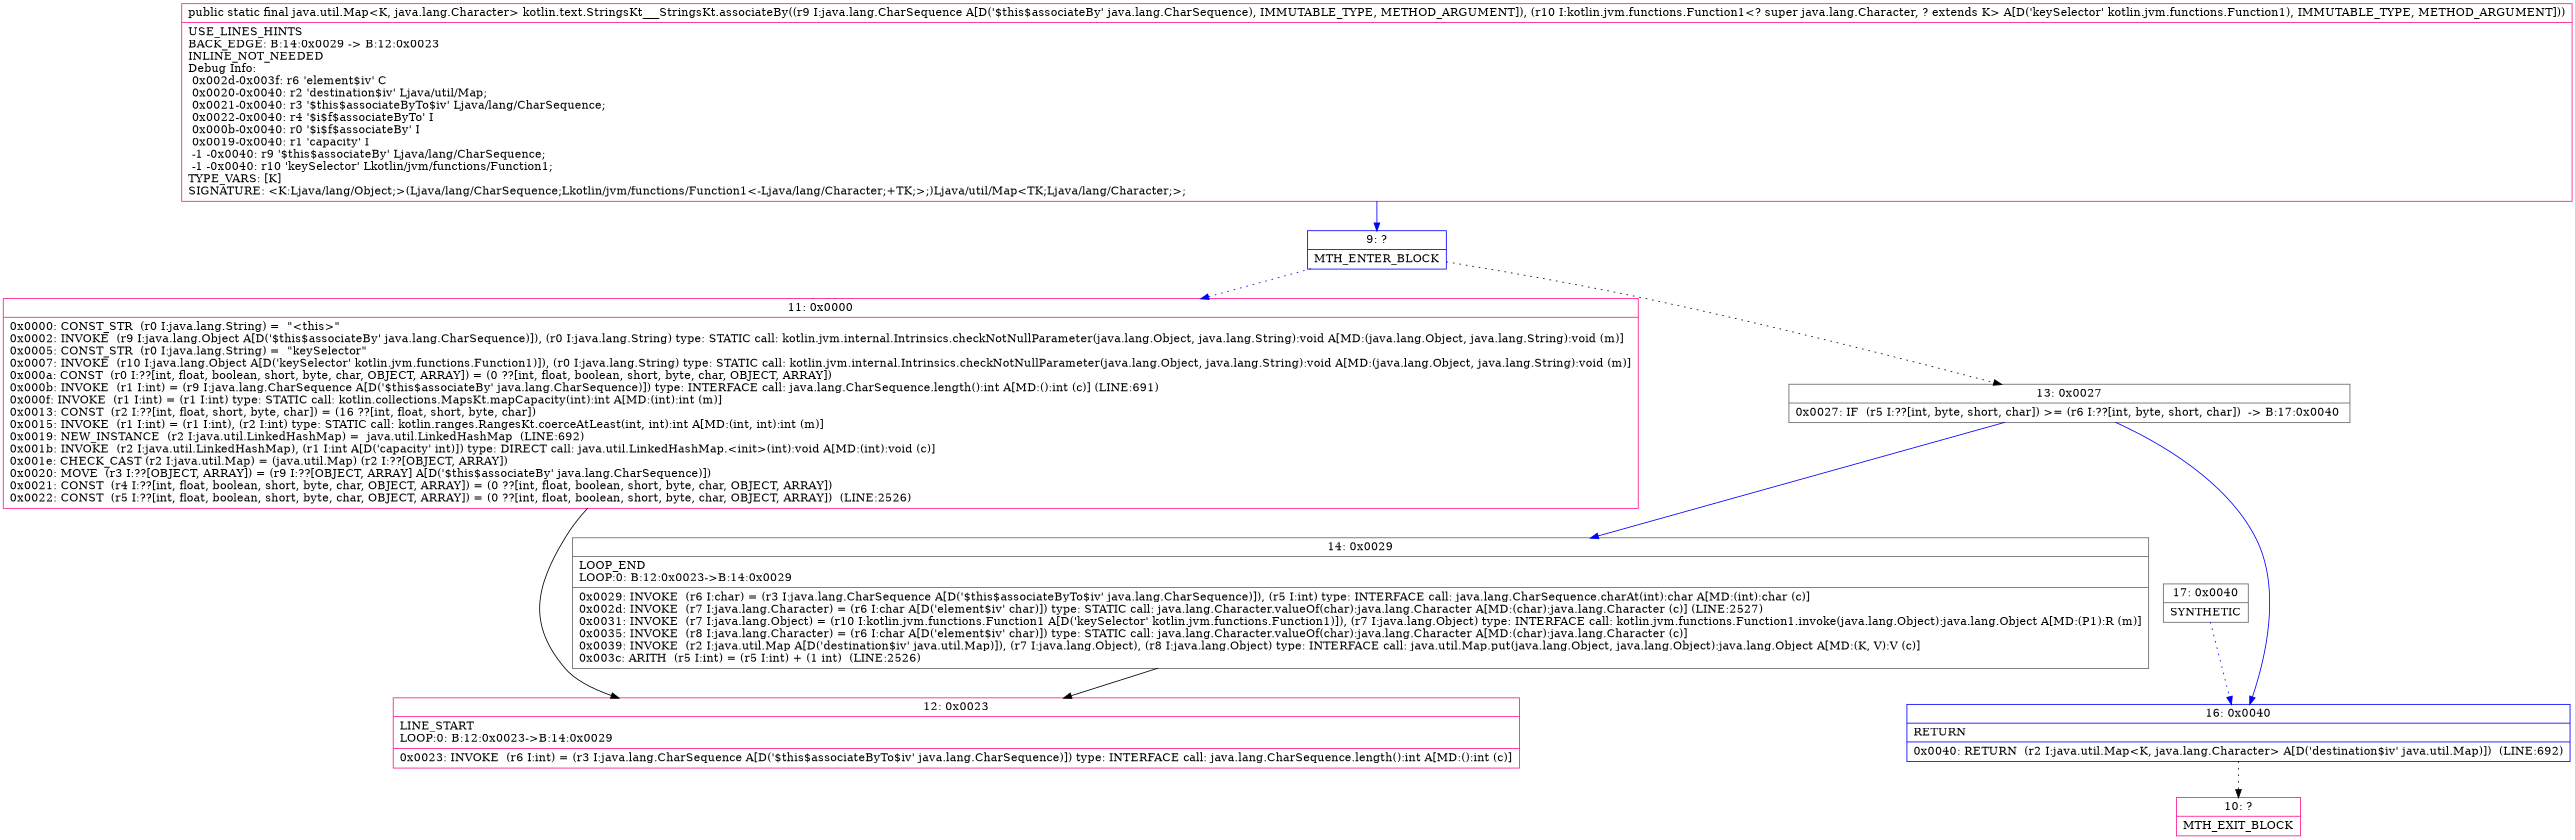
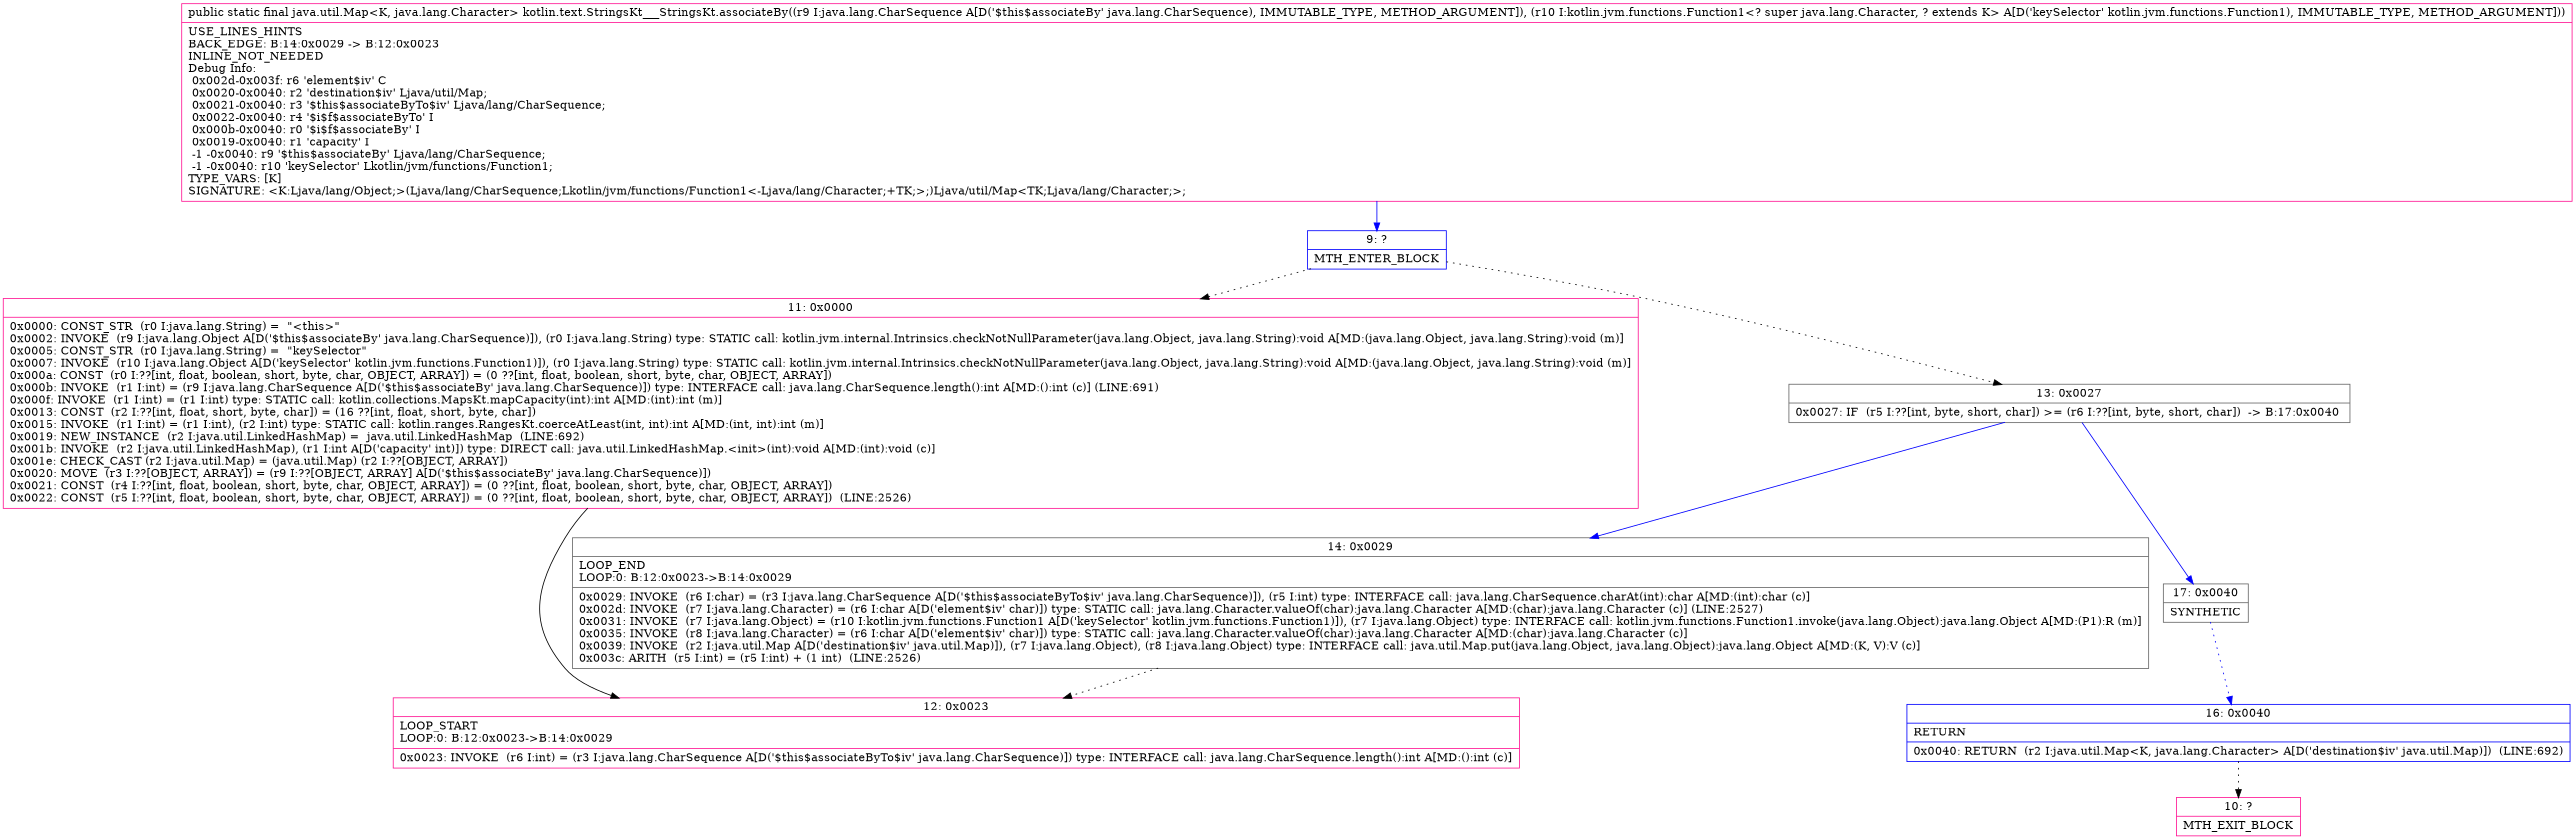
edge "9: ?" -> "11: 0x0000": color blue -> black
edge "13: 0x0027" -> "16: 0x0040": now "13: 0x0027" -> "17: 0x0040"
edge "14: 0x0029" -> "12: 0x0023": style solid -> dotted
node "12: 0x0023": text "LINE_START" -> "LOOP_START"
